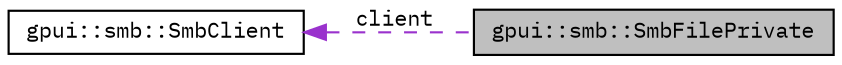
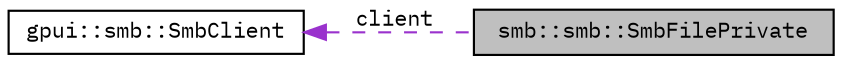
node "gpui::smb::SmbFilePrivate": label "gpui::smb::SmbFilePrivate" -> "smb::smb::SmbFilePrivate"
